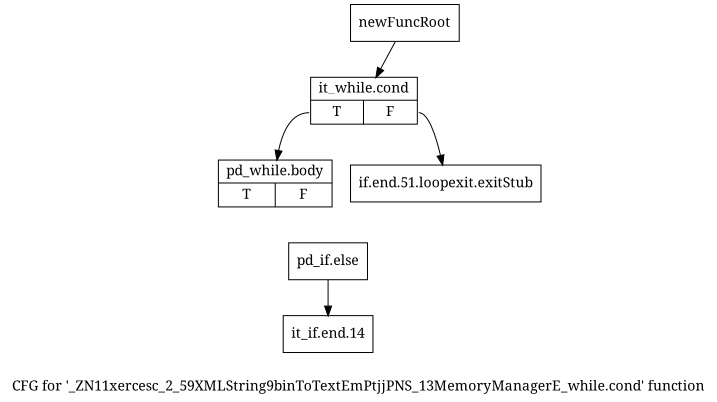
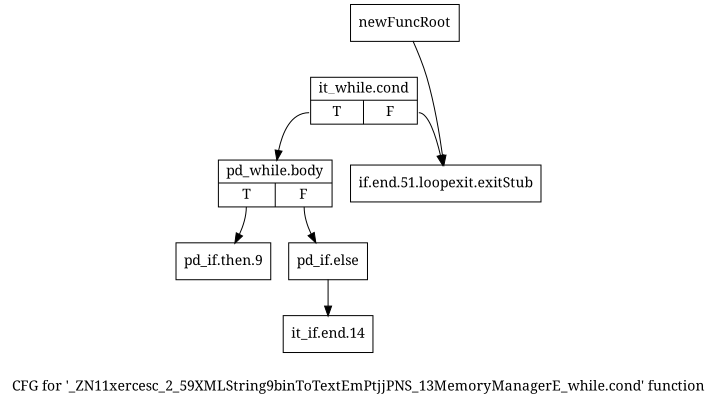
edge "newFuncRoot" -> "it_while.cond": now "newFuncRoot" -> "if.end.51.loopexit.exitStub"
edge "pd_while.body" -> "pd_if.else": added
node "pd_if.then.9": added
